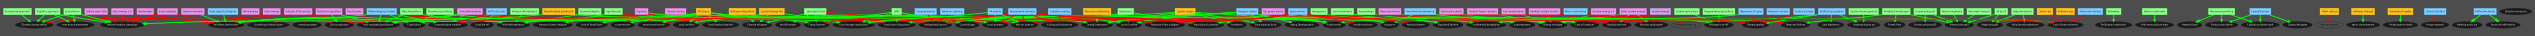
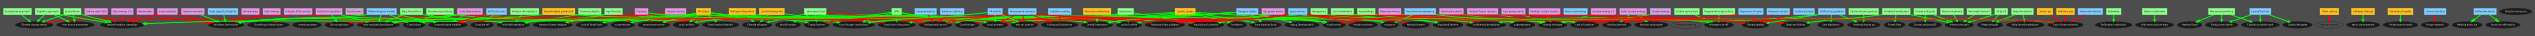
node "Fossil power": color fuchsia -> green
edge "Departure of some" -> "Youth revolt": color green -> red
edge "Safer nuclear energy" -> "Energy shortage": now "Nuclear energy" -> "Energy shortage"
